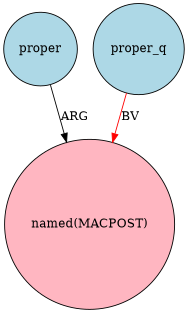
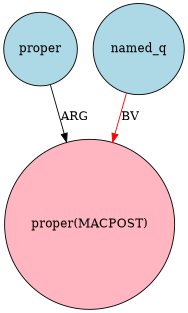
node "proper_q": label "proper_q" -> "named_q"
node "named(MACPOST)": label "named(MACPOST)" -> "proper(MACPOST)"
